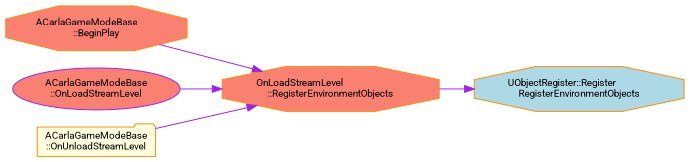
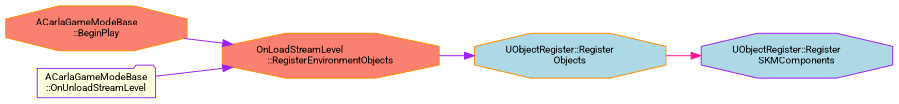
node "UObjectRegister::Register SKMComponents": added
node "ACarlaGameModeBase ::OnLoadStreamLevel": removed
node "UObjectRegister::Register RegisterEnvironmentObjects": label "UObjectRegister::Register RegisterEnvironmentObjects" -> "UObjectRegister::Register Objects"
node "ACarlaGameModeBase ::OnUnloadStreamLevel": color darkorange -> purple
